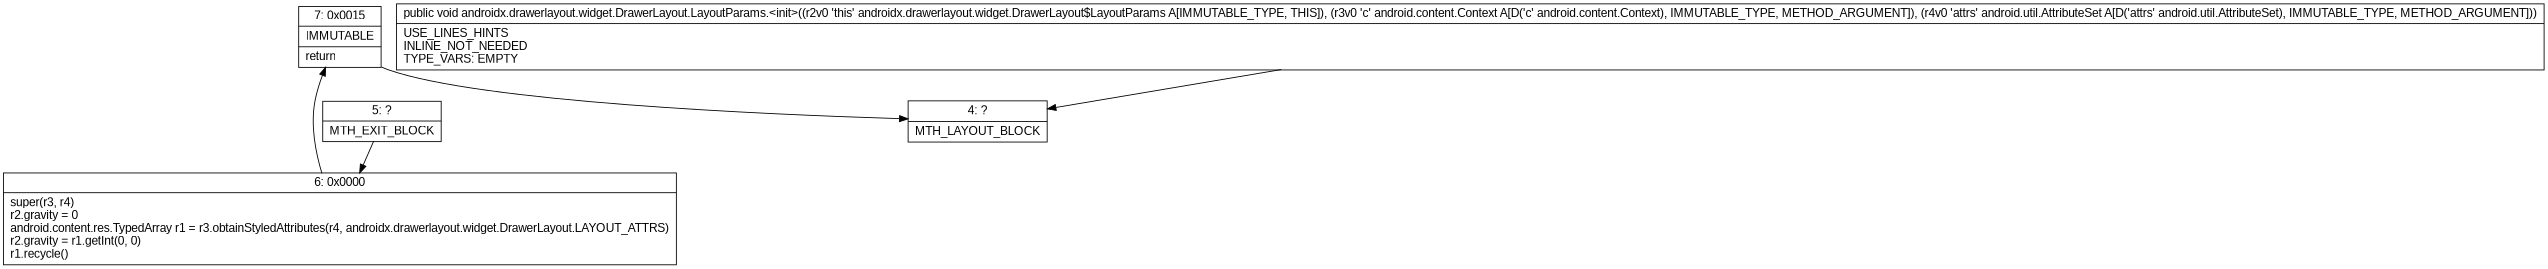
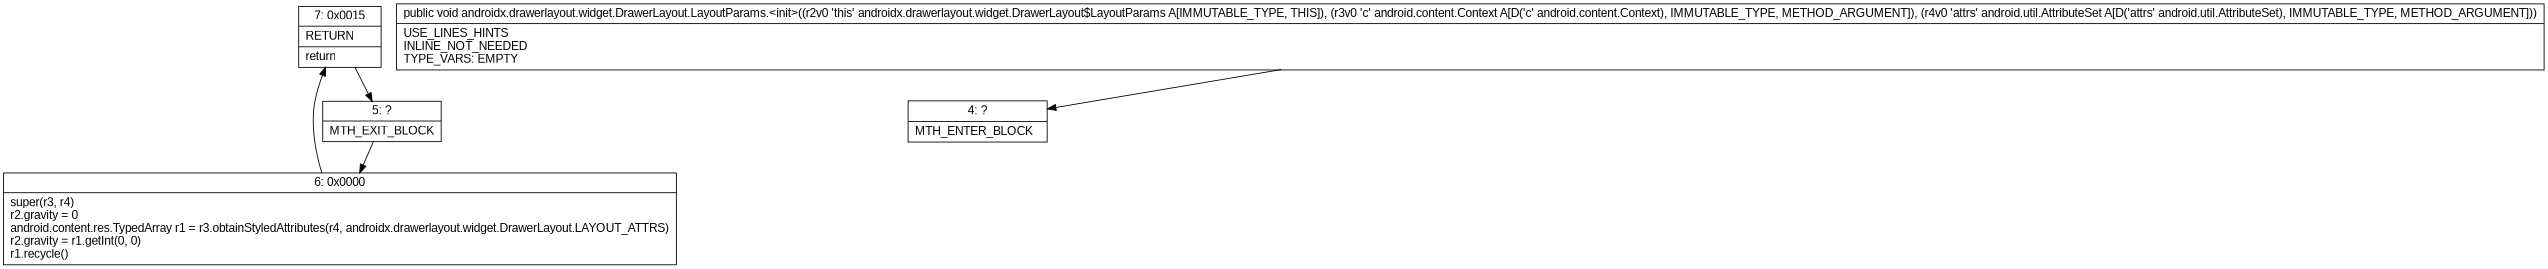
node "7: 0x0015": text "IMMUTABLE" -> "RETURN"
edge "7: 0x0015" -> "4: ?": now "7: 0x0015" -> "5: ?"
node "4: ?": text "MTH_LAYOUT_BLOCK" -> "MTH_ENTER_BLOCK"
